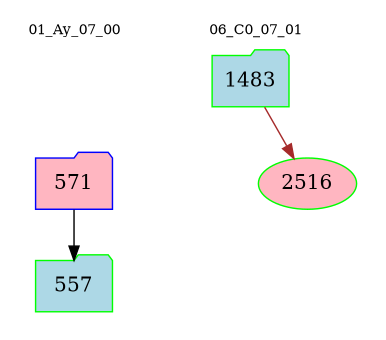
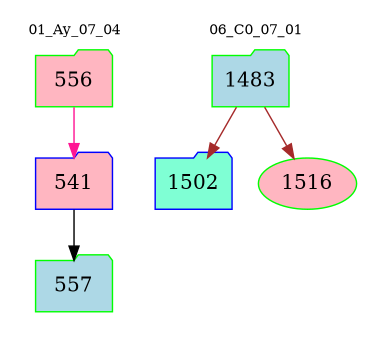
cluster "01_Ay_07_00": label "01_Ay_07_00" -> "01_Ay_07_04"
node "556": added
node "571": label "571" -> "541"
node "1502": added
node "2516": label "2516" -> "1516"
